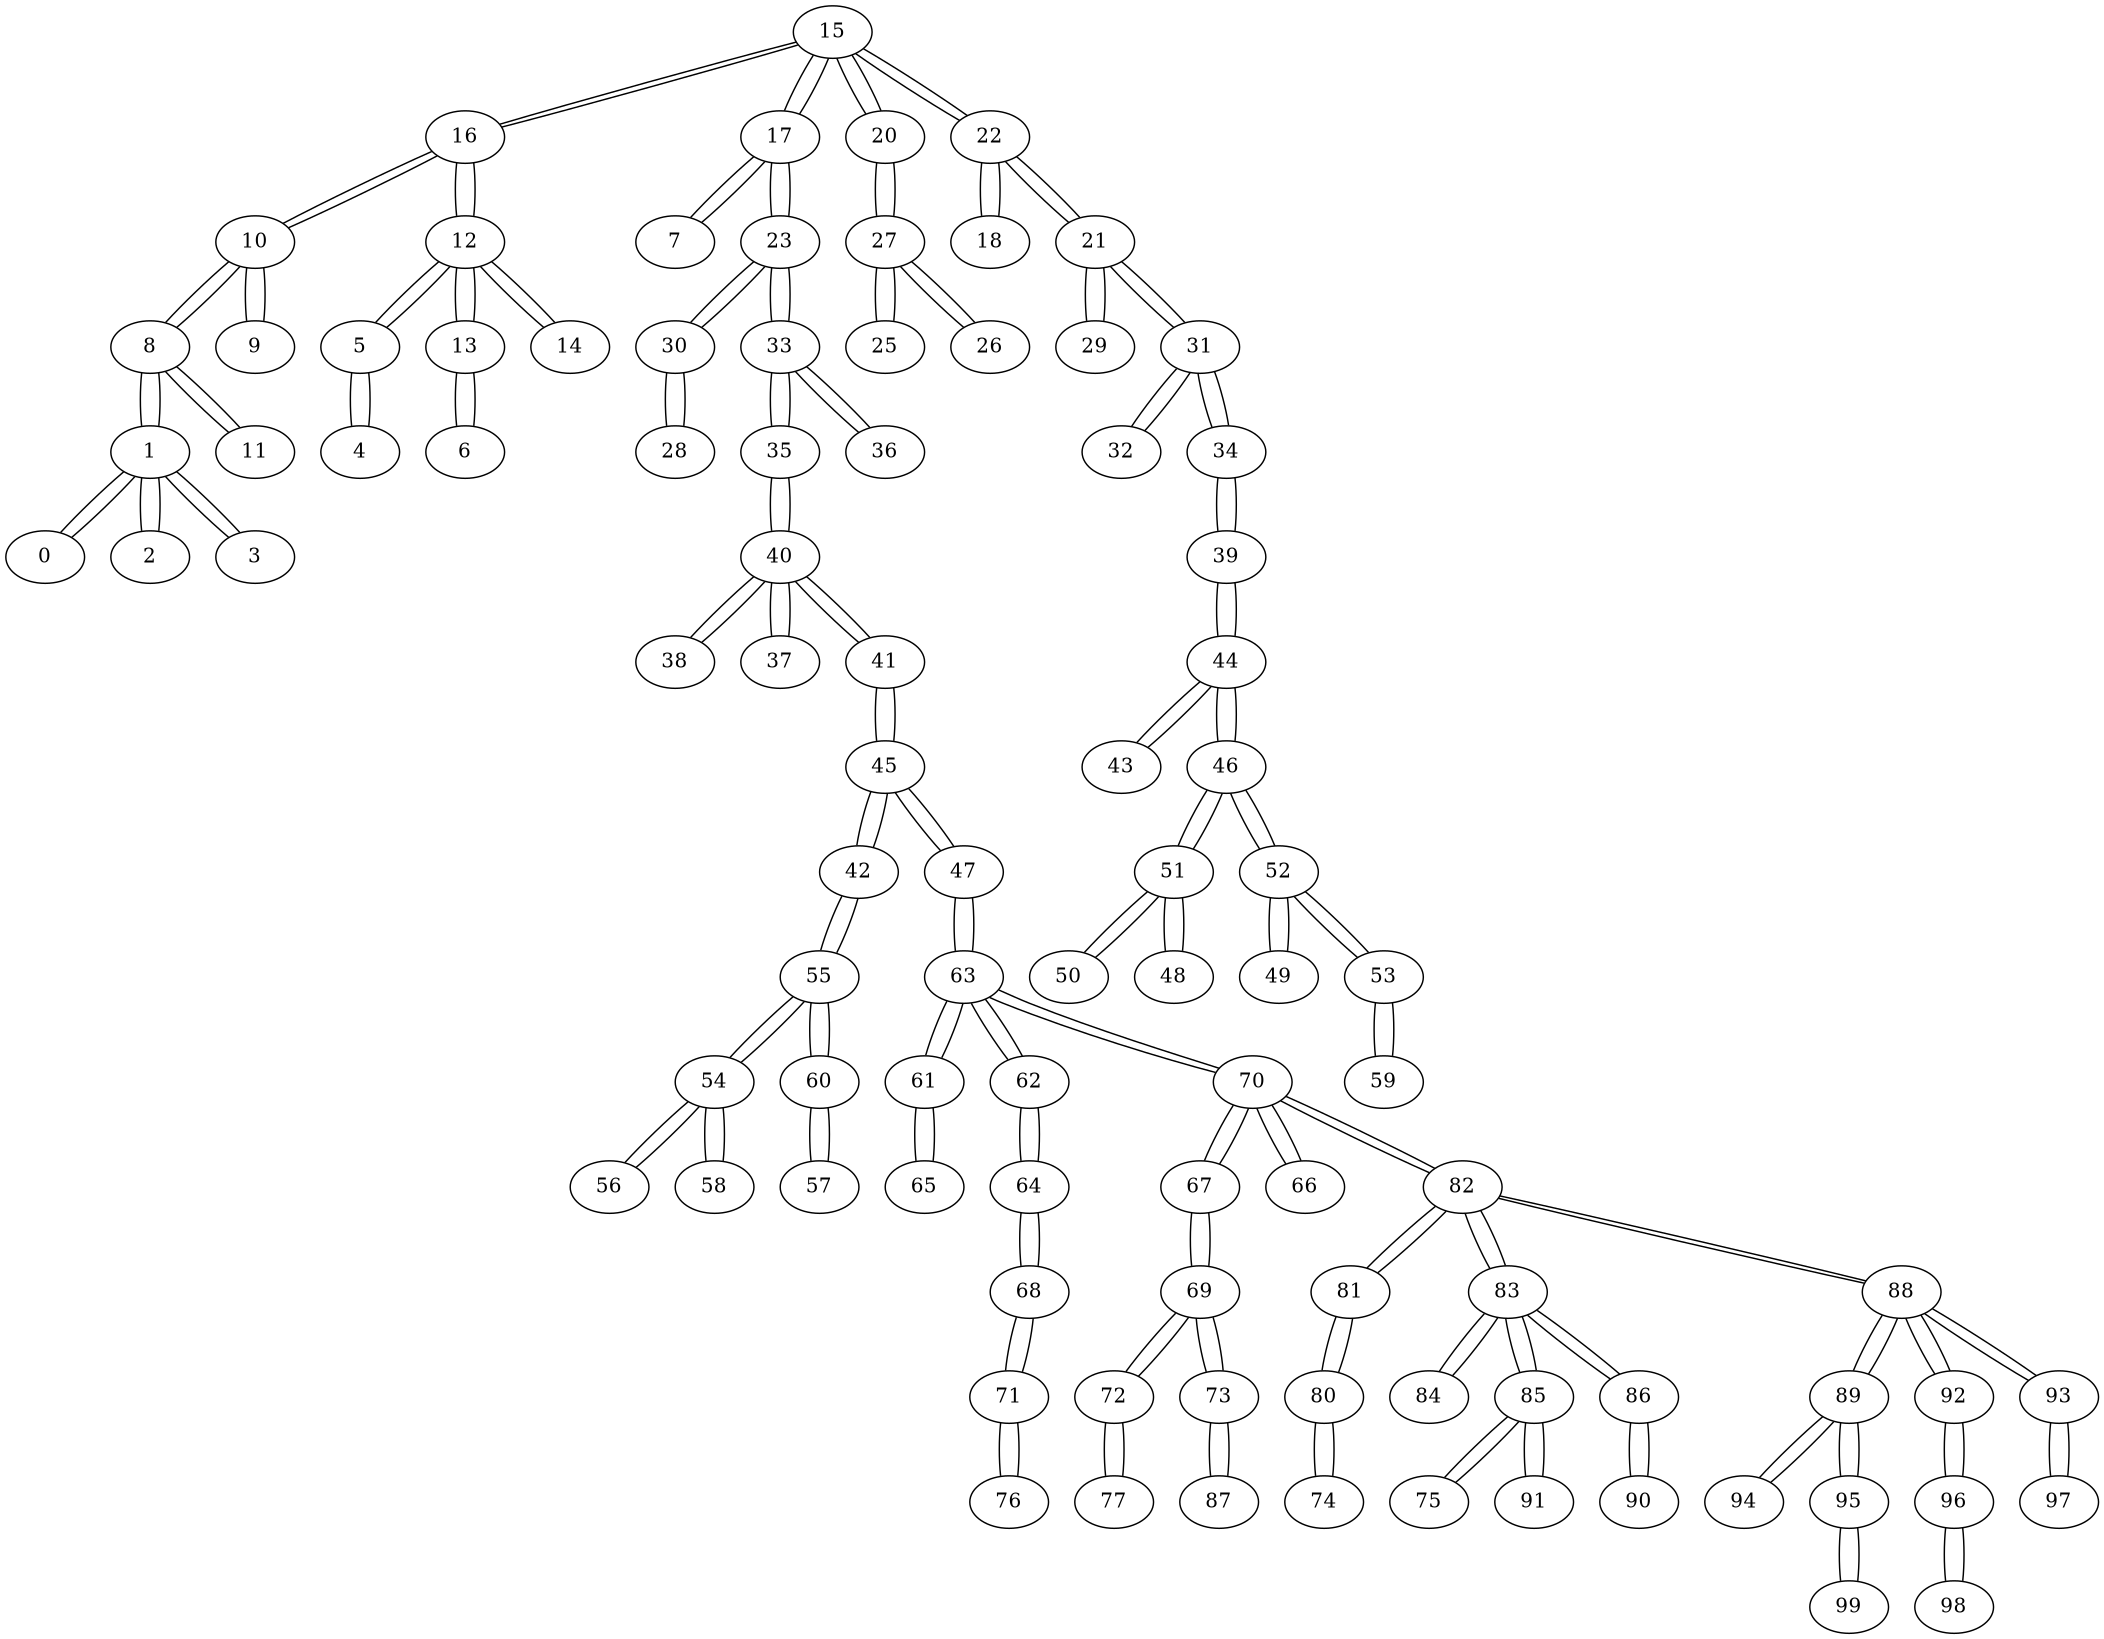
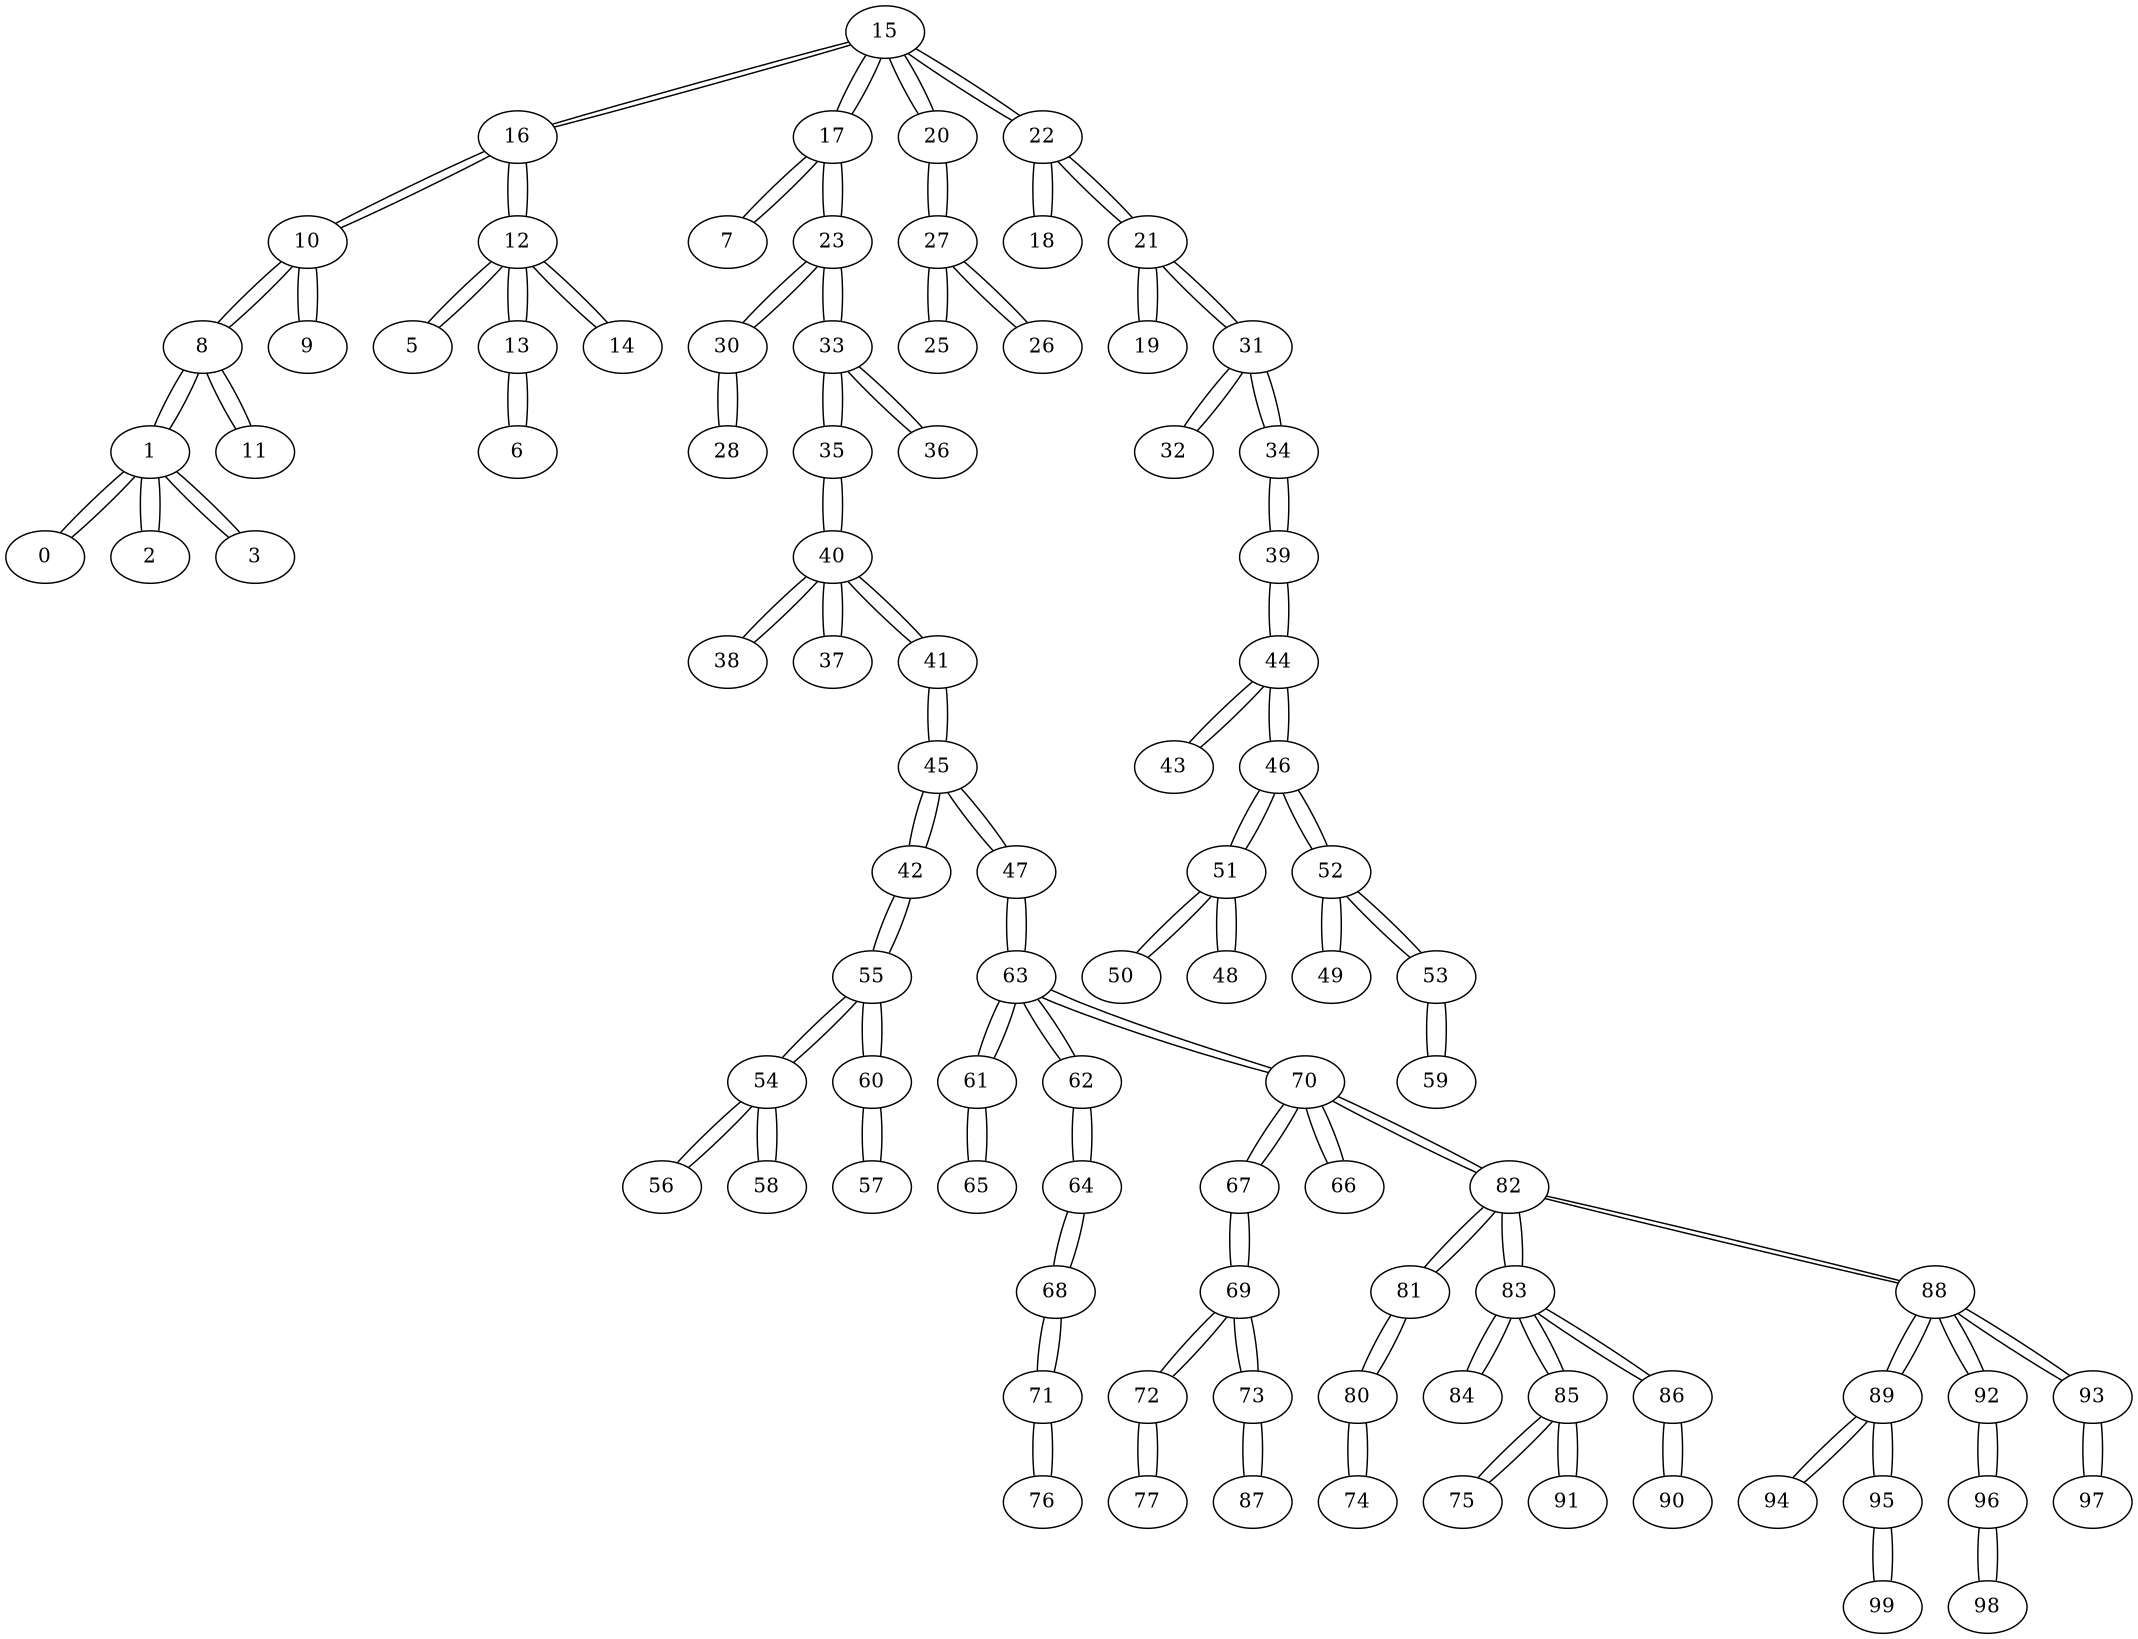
node "29": label "29" -> "19"
node "4": removed
